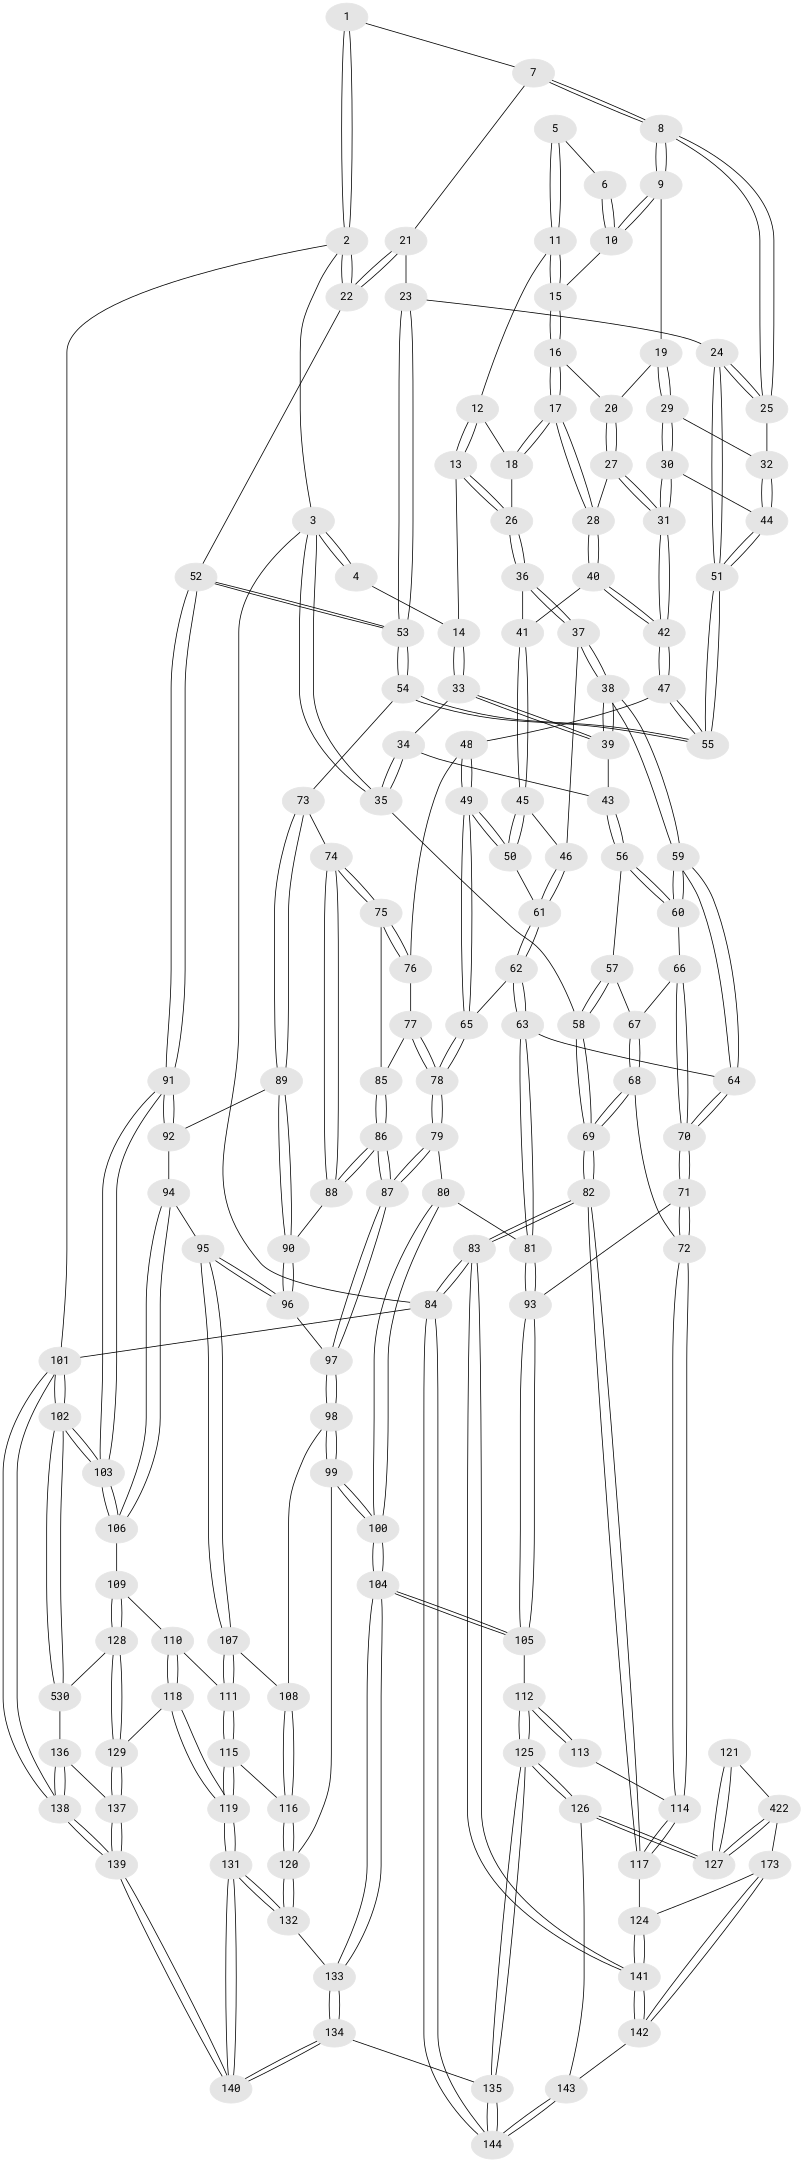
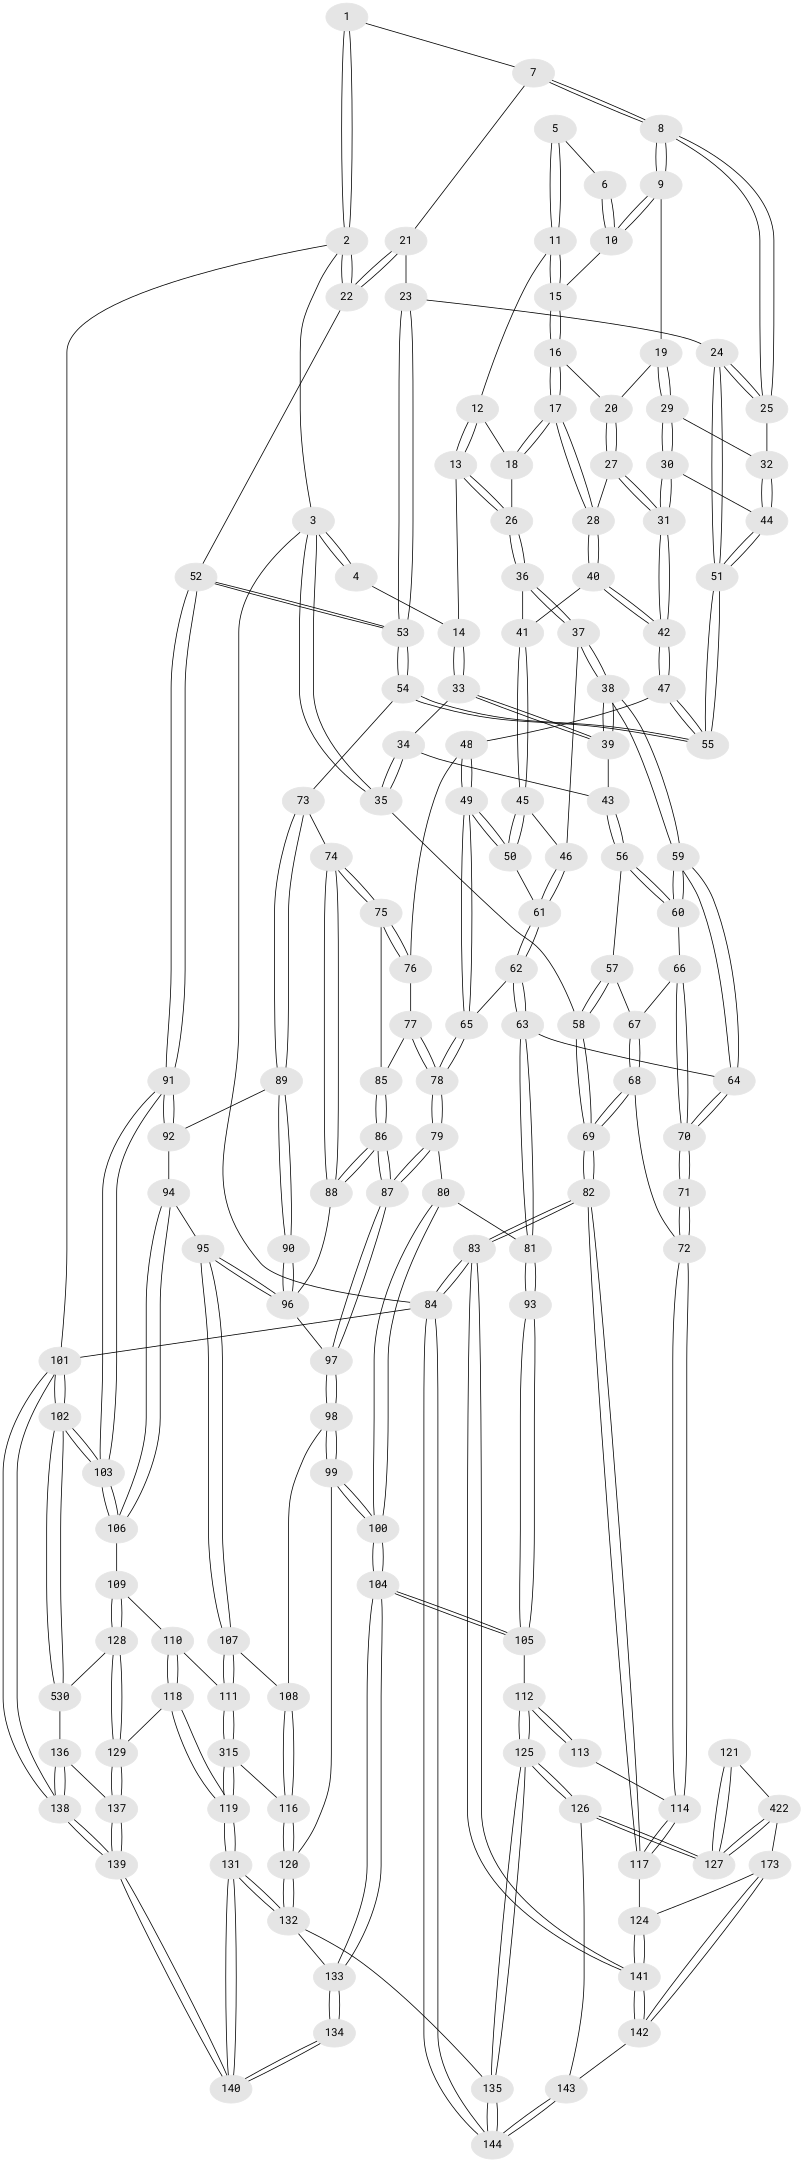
edge "88" -- "90": now "88" -- "96"
edge "71" -- "93": removed
node "115": label "115" -> "315"
edge "134" -- "135": now "132" -- "135"
